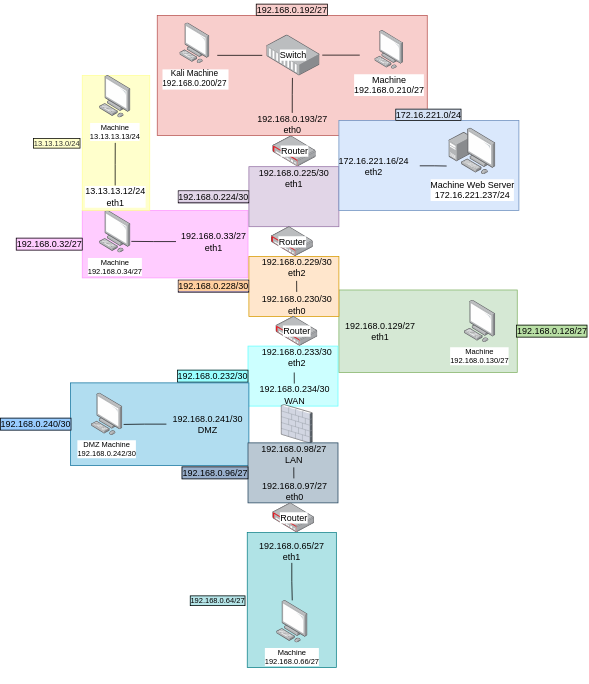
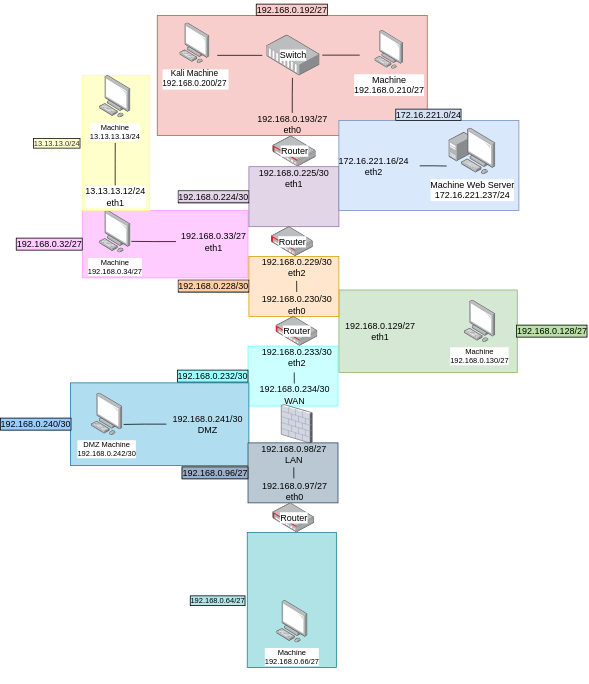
node "192.168.0.65/27 eth1": removed
edge "192.168.0.65/27 eth1" -- "Machine 192.168.0.66/27": removed
